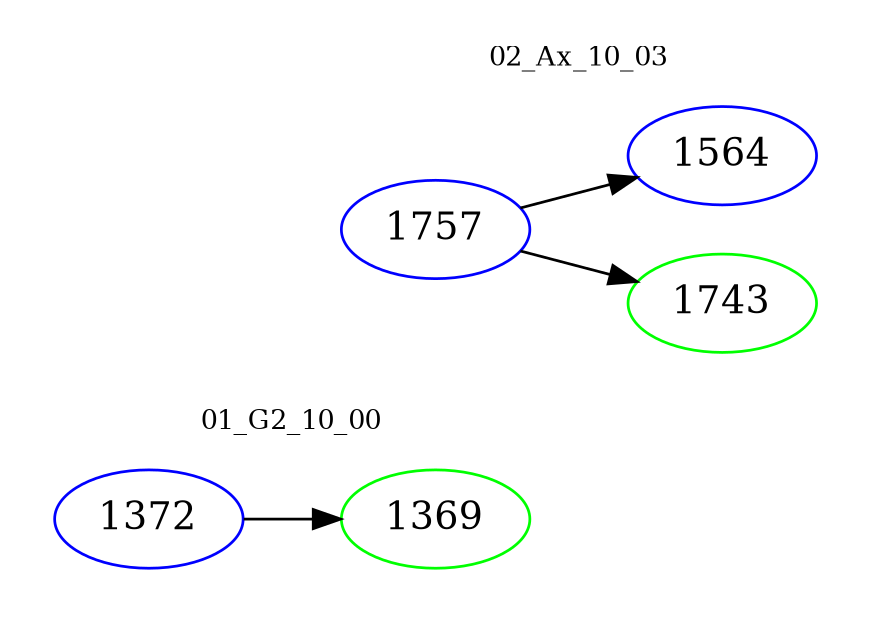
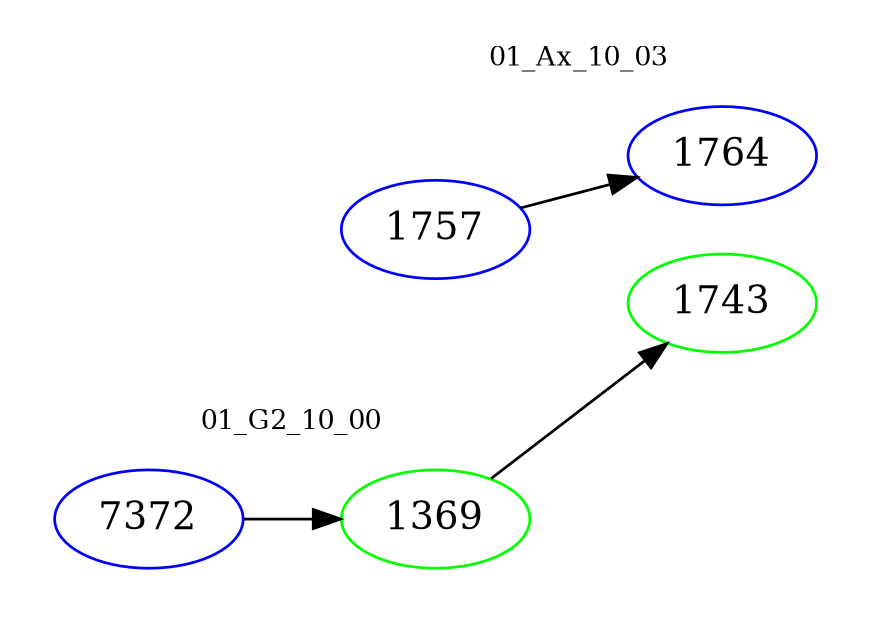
cluster "02_Ax_10_03": label "02_Ax_10_03" -> "01_Ax_10_03"
node "1564": label "1564" -> "1764"
edge "1757" -> "1743": now "1369" -> "1743"
node "1372": label "1372" -> "7372"
